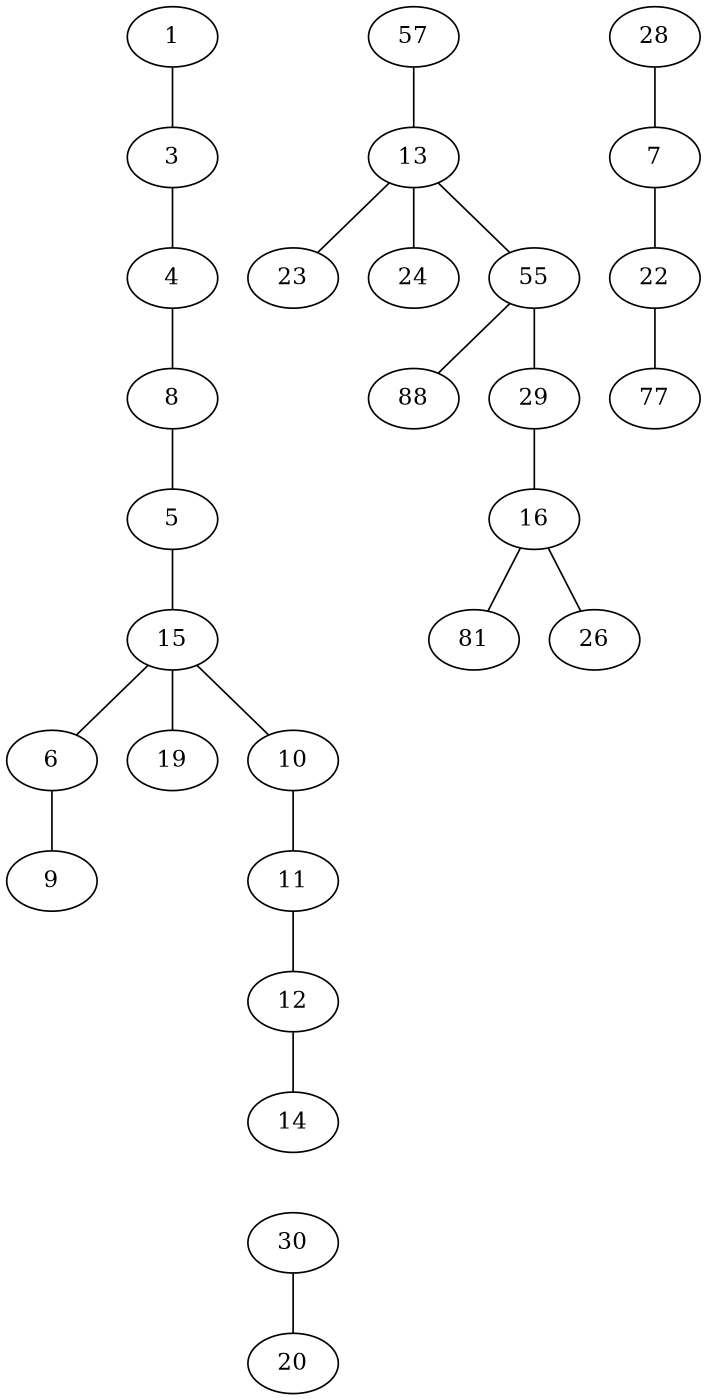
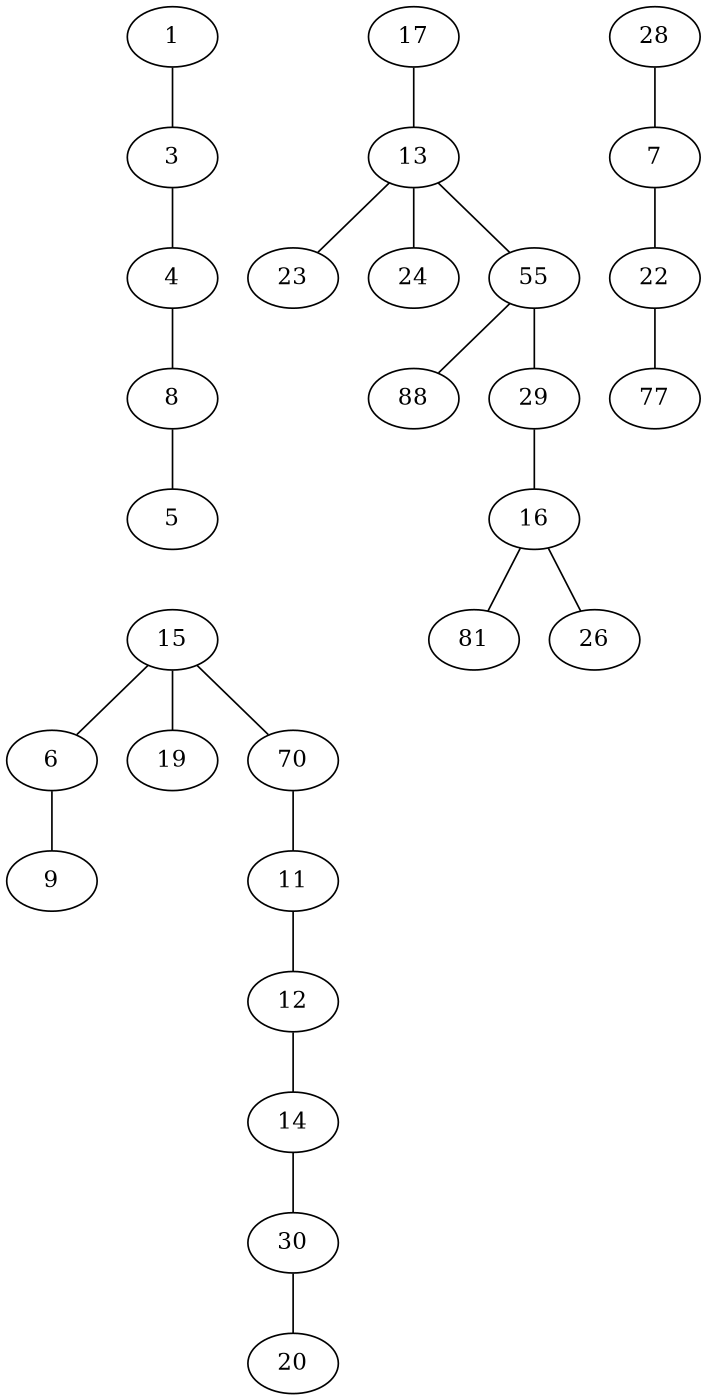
node "57": label "57" -> "17"
edge "5" -- "15": removed
node "10": label "10" -> "70"
edge "14" -- "30": added
